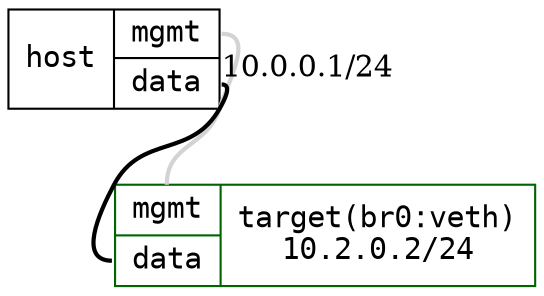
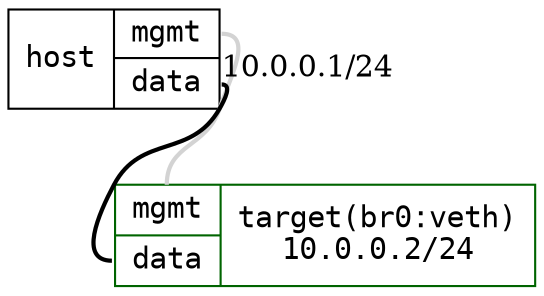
node "mgmt": text "10.2.0.2/24" -> "10.0.0.2/24"
